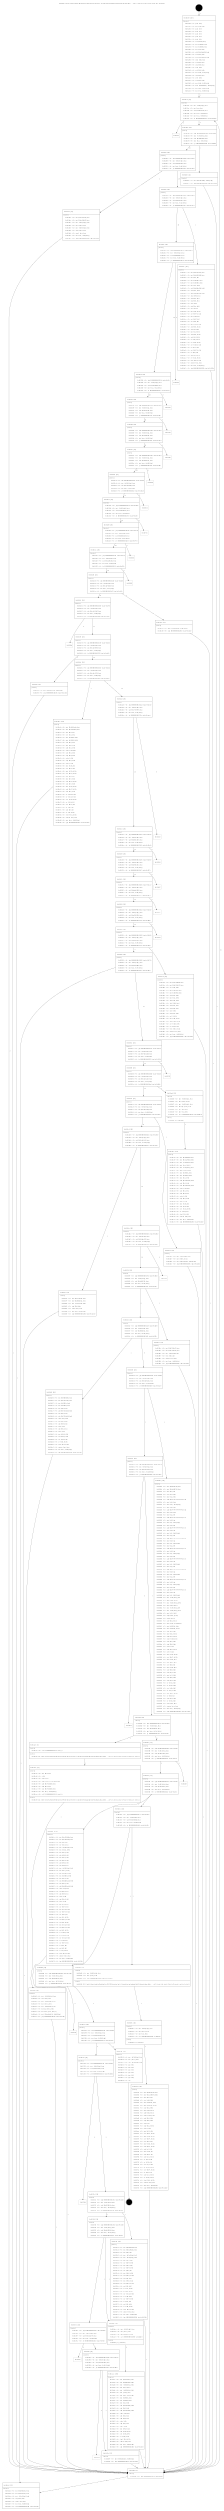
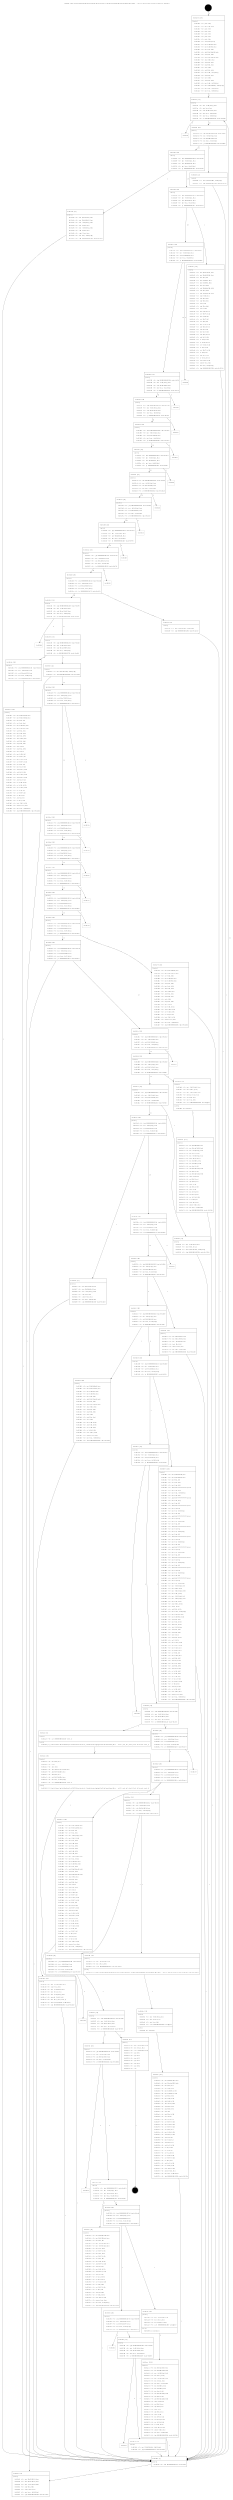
edge "0x40148c [28]" -> "0x4014a8 [28]": now "0x401f39 [12]" -> "0x4014a8 [28]"
